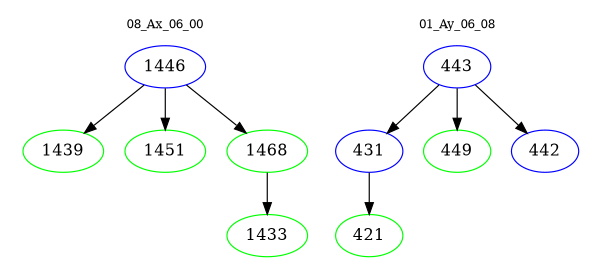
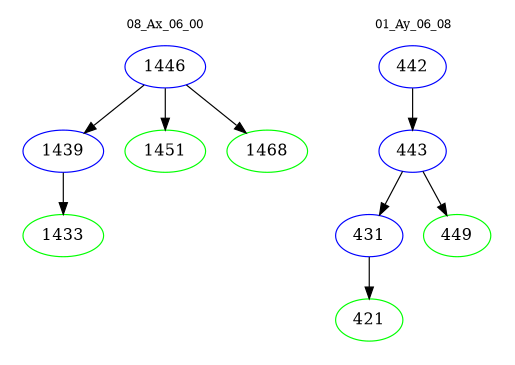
edge "443" -> "442": reversed
node "1439": color green -> blue
edge "1468" -> "1433": now "1439" -> "1433"
